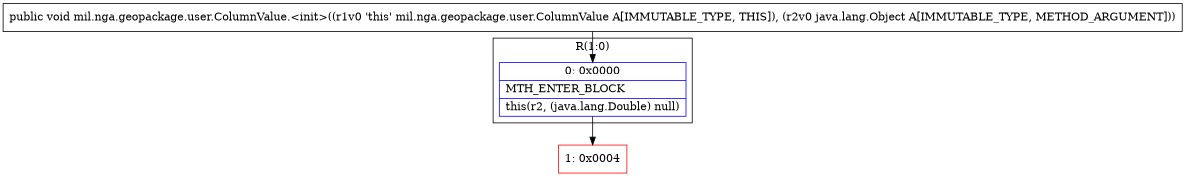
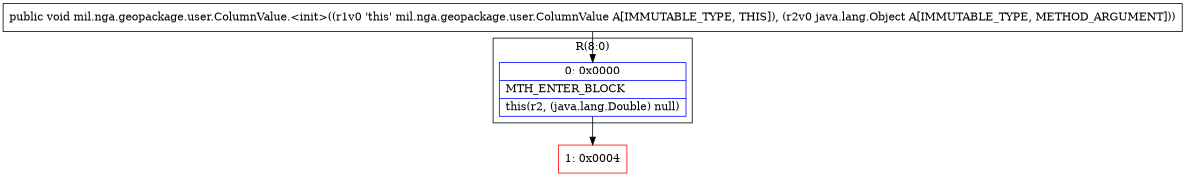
cluster "R(1:0)": label "R(1:0)" -> "R(8:0)"
